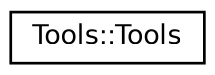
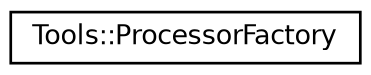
node "Tools::Tools": label "Tools::Tools" -> "Tools::ProcessorFactory"
